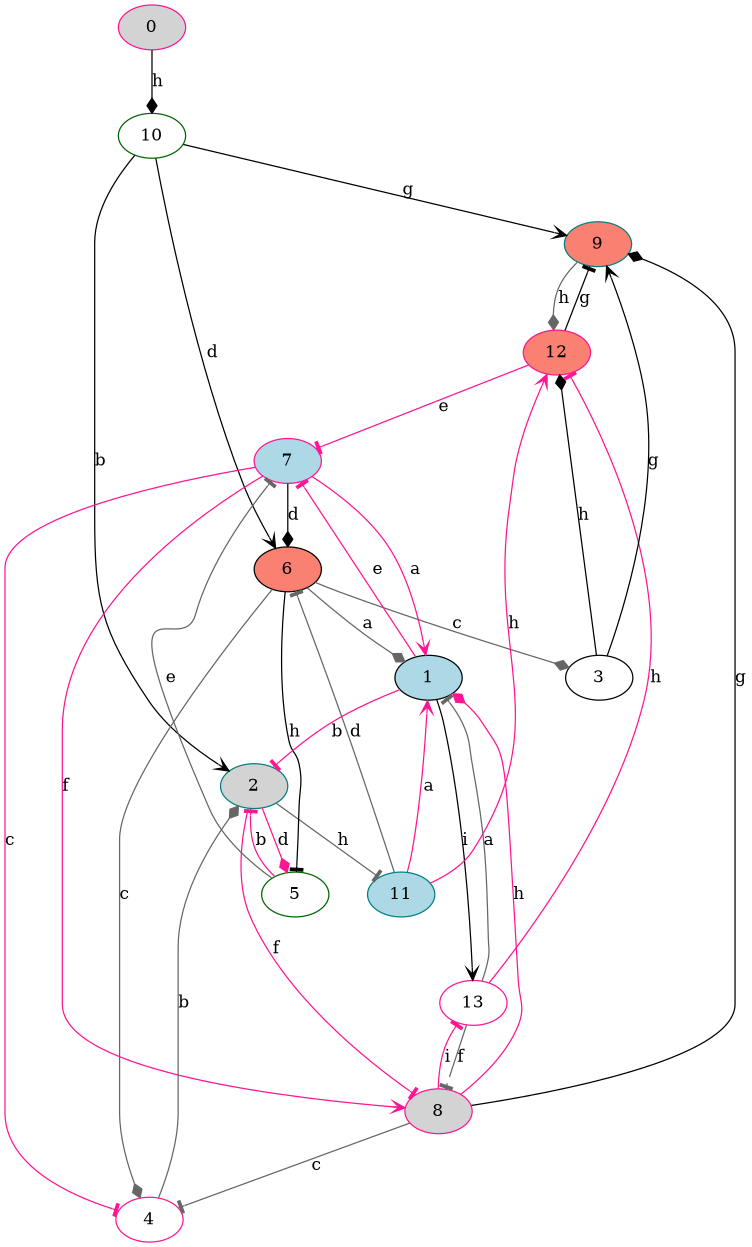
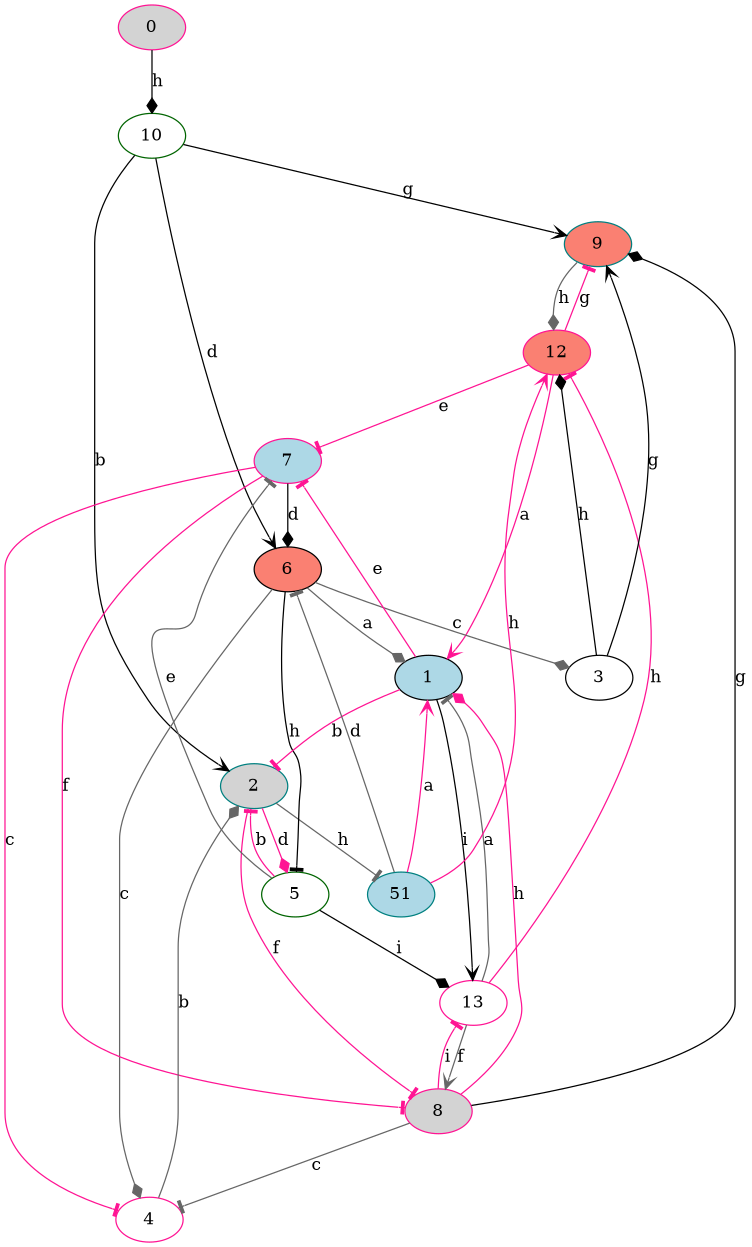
edge "12" -> "9": color black -> deeppink
edge "7" -> "1": now "12" -> "1"
edge "7" -> "8": arrowhead vee -> tee
node "11": label "11" -> "51"
edge "5" -> "13": added, label "i"
edge "13" -> "8": arrowhead tee -> vee
